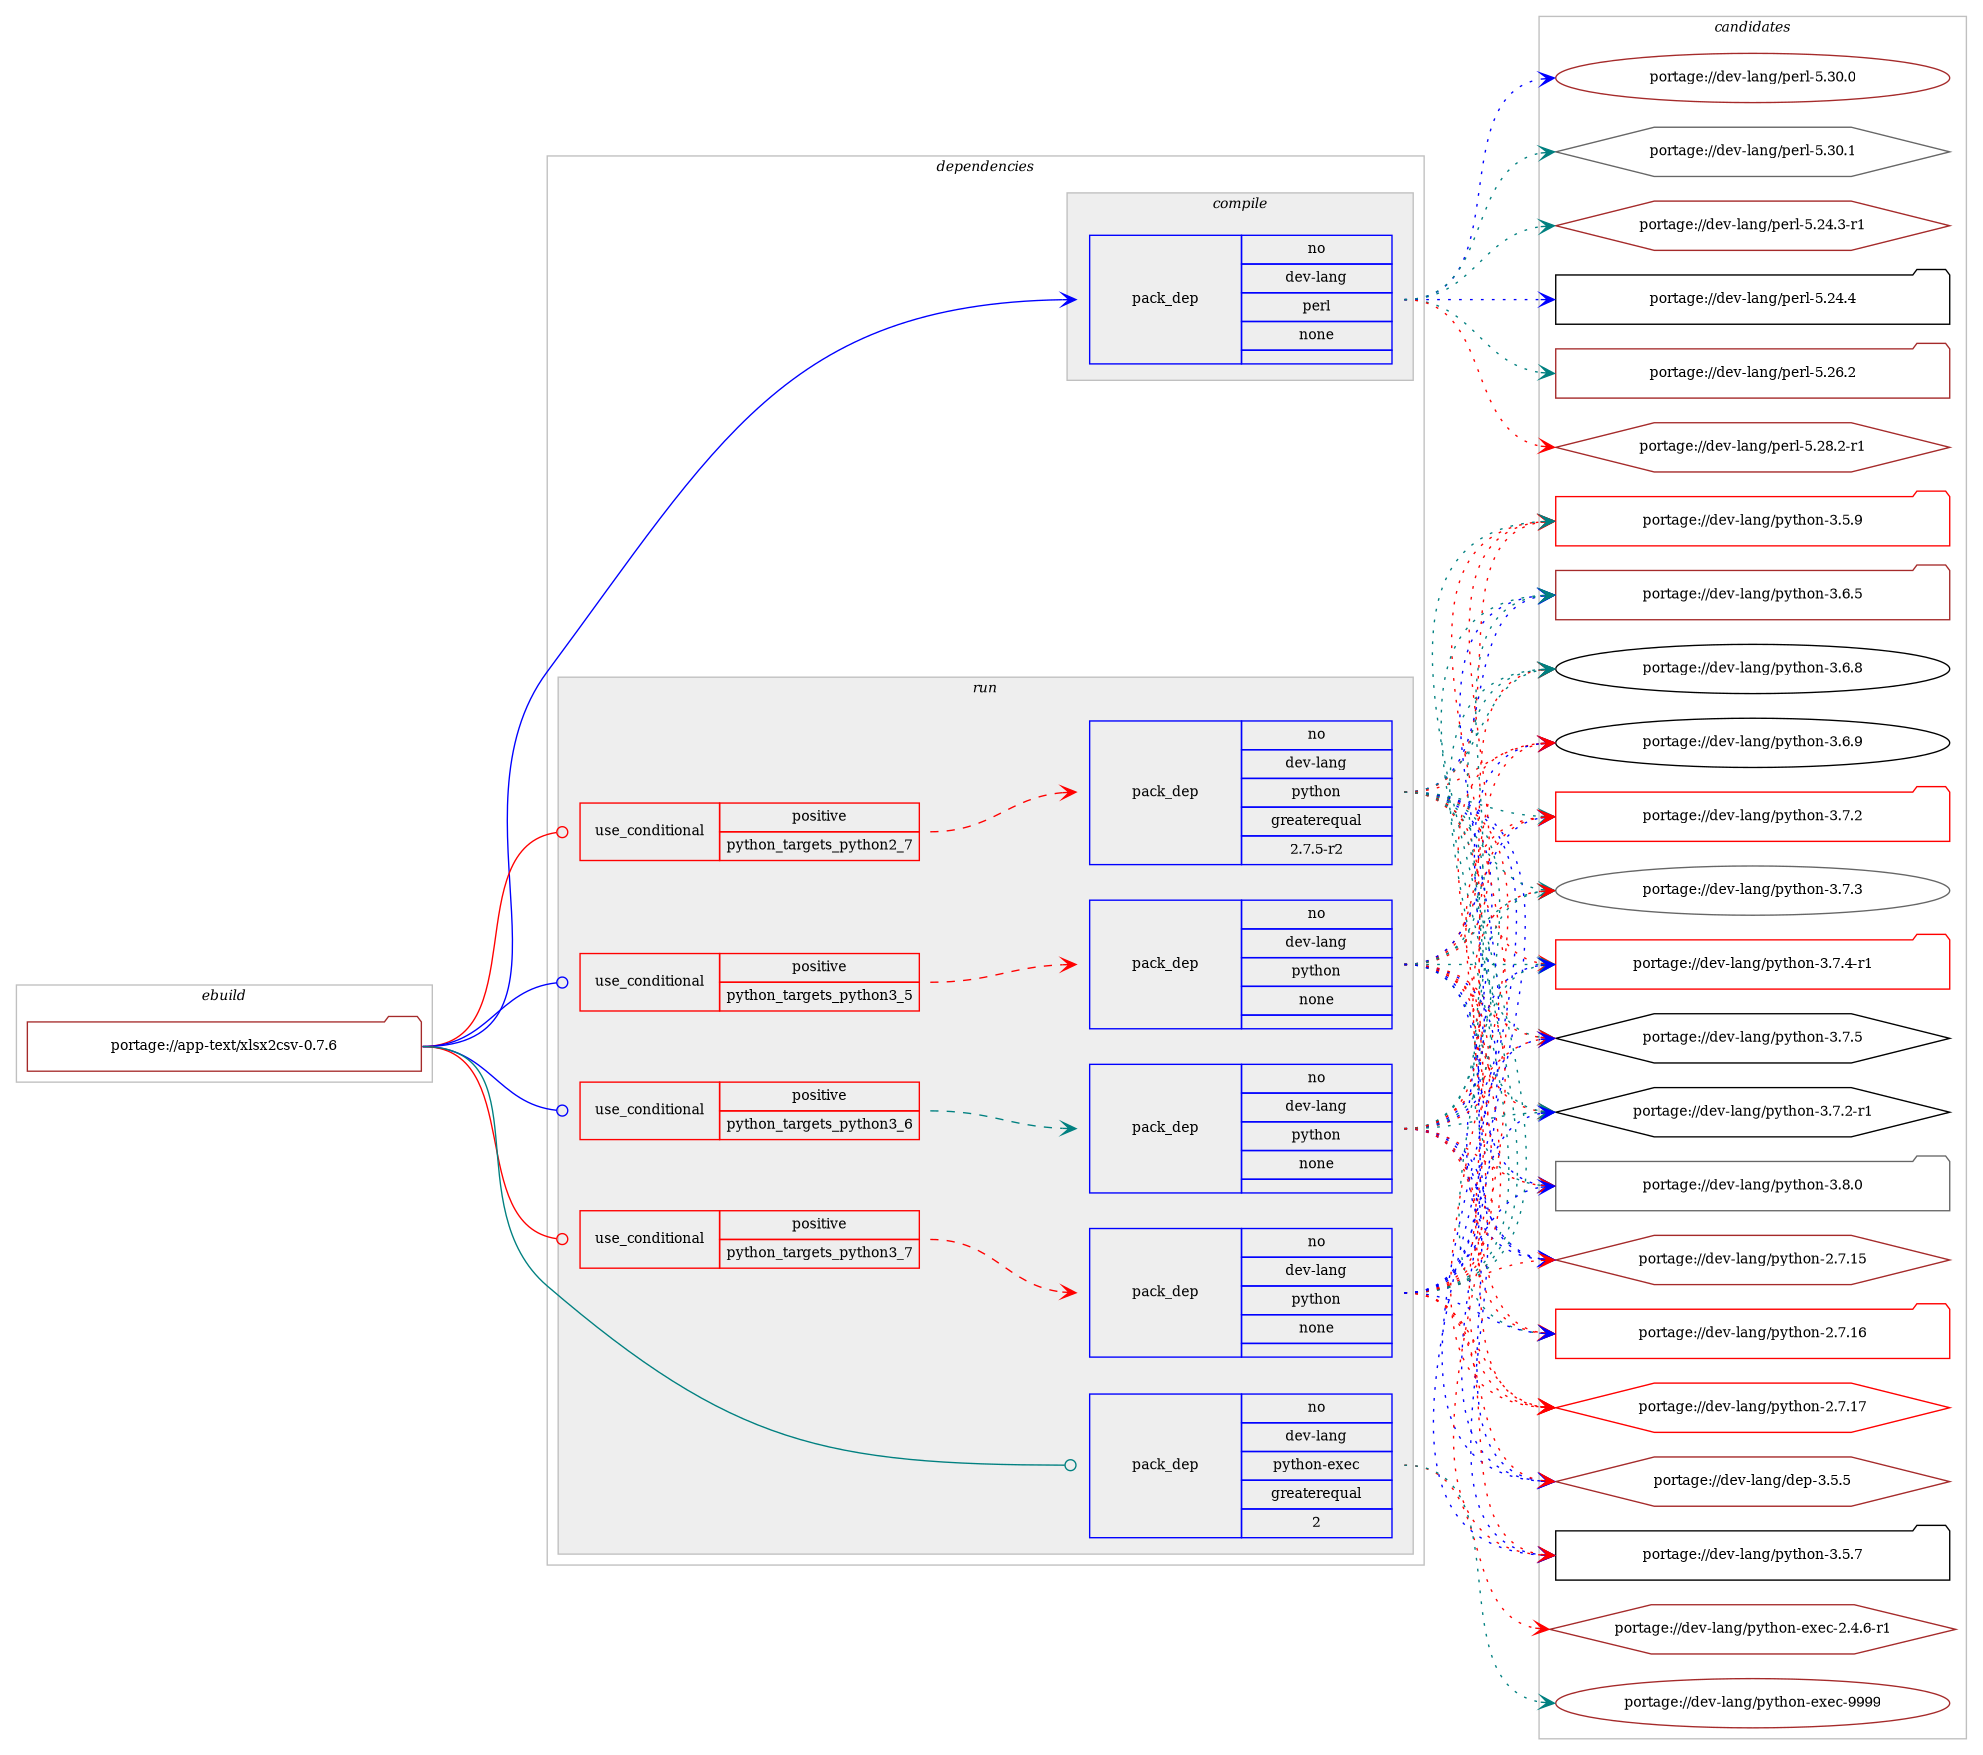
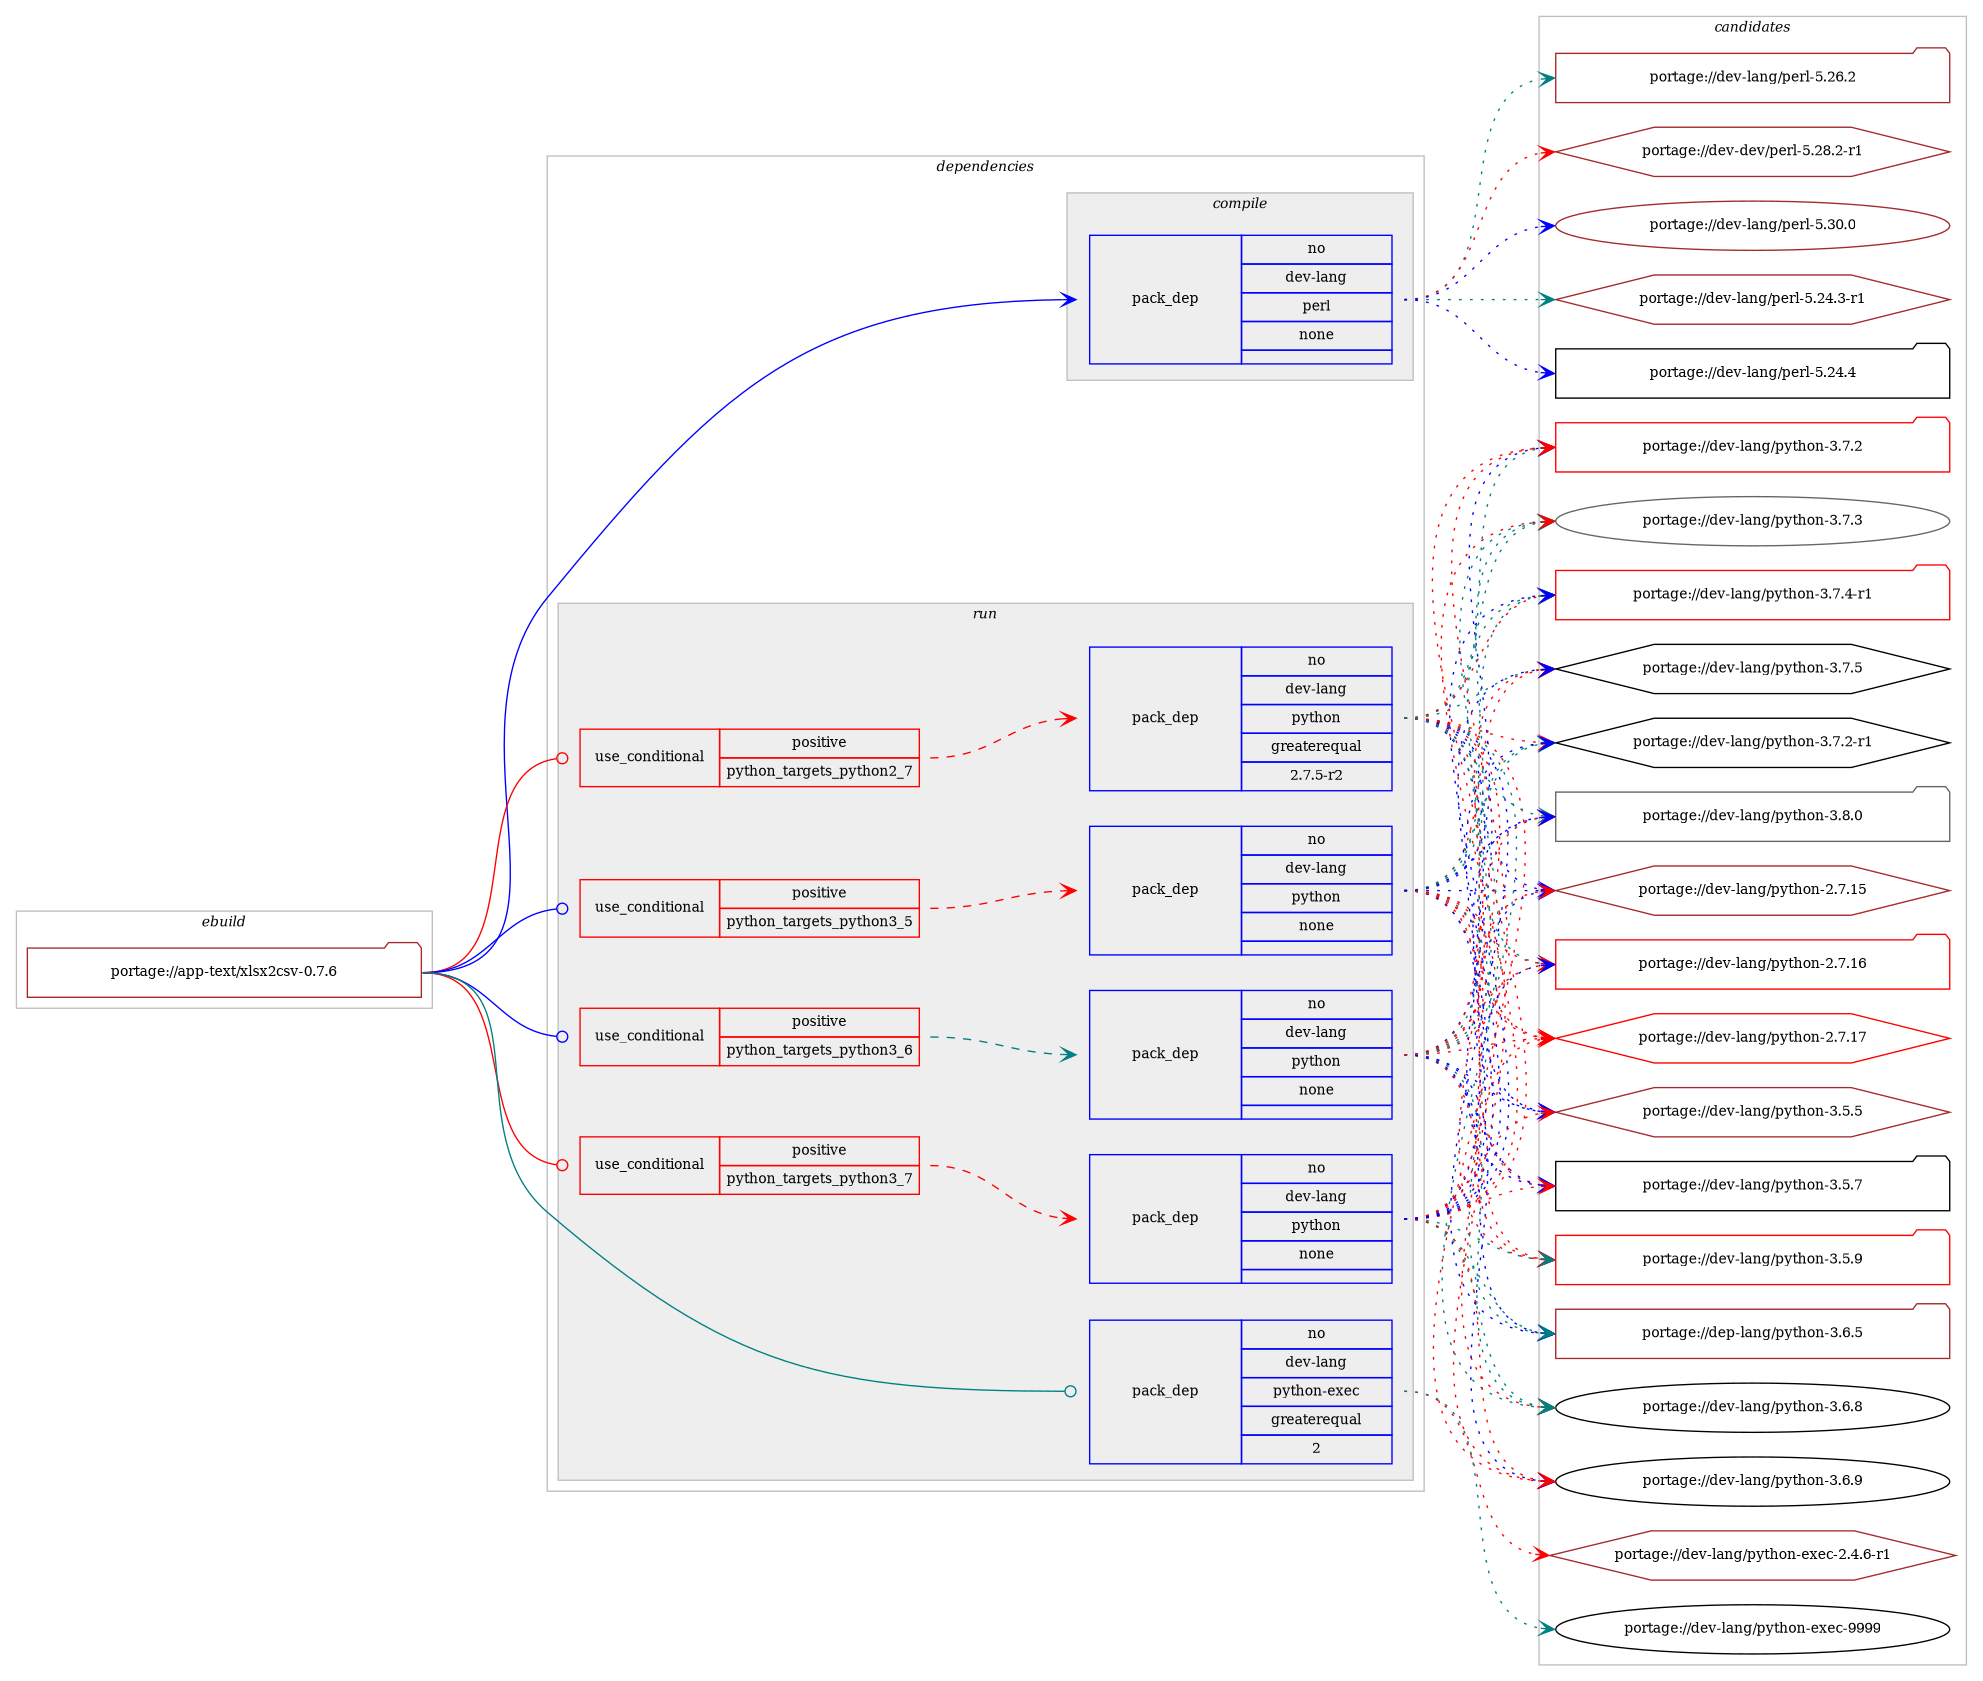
node "portage://dev-lang/perl-5.30.1": removed
node "portage://dev-lang/perl-5.28.2-r1": label "portage://dev-lang/perl-5.28.2-r1" -> "portage://dev-dev/perl-5.28.2-r1"
node "portage://dev-lang/python-3.6.5": label "portage://dev-lang/python-3.6.5" -> "portage://dep-lang/python-3.6.5"
node "portage://dev-lang/dep-3.5.5": label "portage://dev-lang/dep-3.5.5" -> "portage://dev-lang/python-3.5.5"
node "portage://dev-lang/python-exec-9999": color brown -> black
